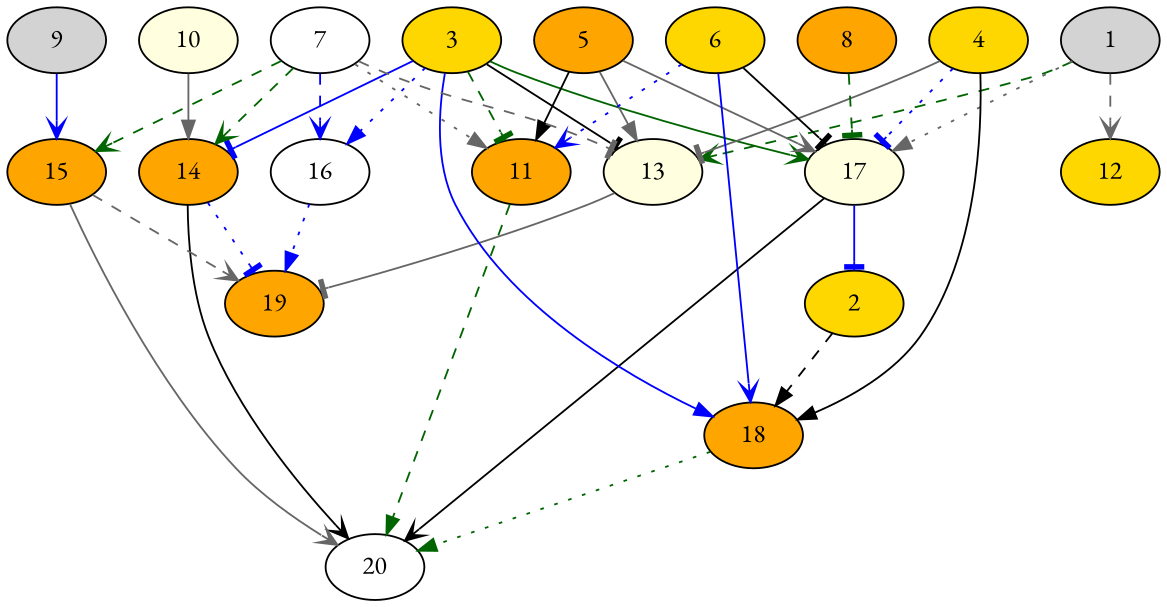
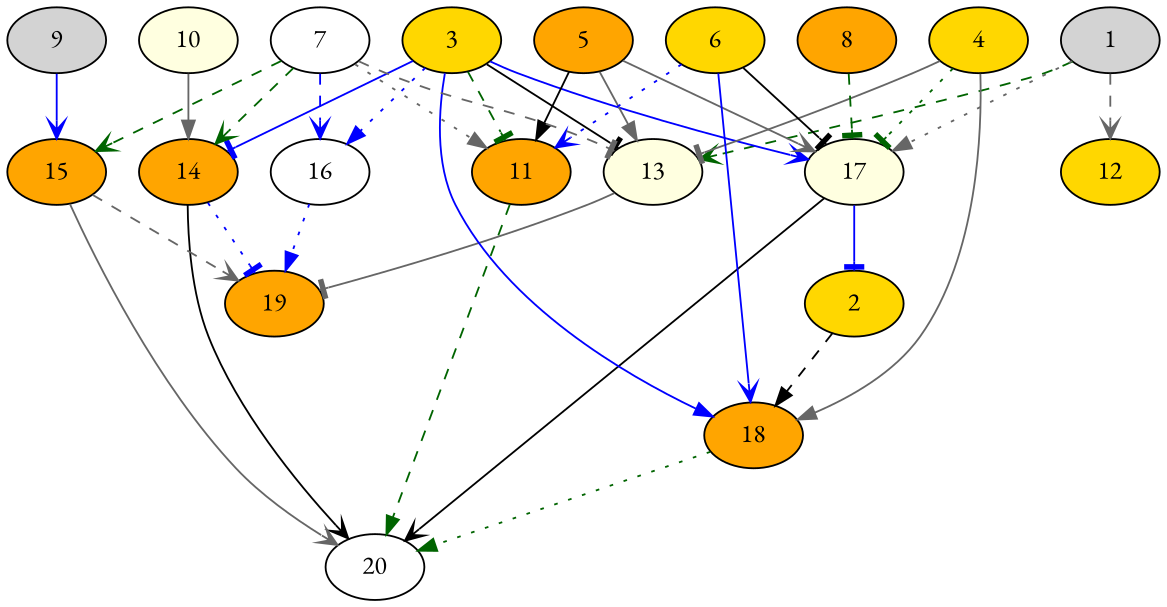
edge "4" -> "17": color blue -> darkgreen
edge "3" -> "17": color darkgreen -> blue
edge "4" -> "18": color black -> gray40
